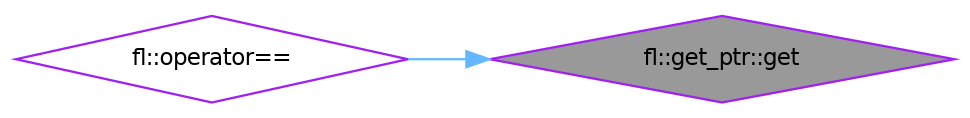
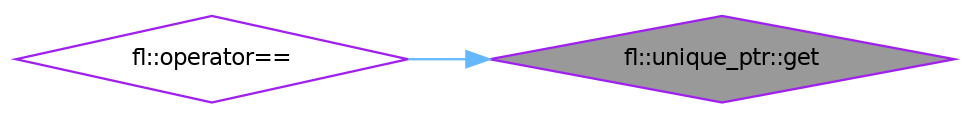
node "fl::get_ptr::get": label "fl::get_ptr::get" -> "fl::unique_ptr::get"
